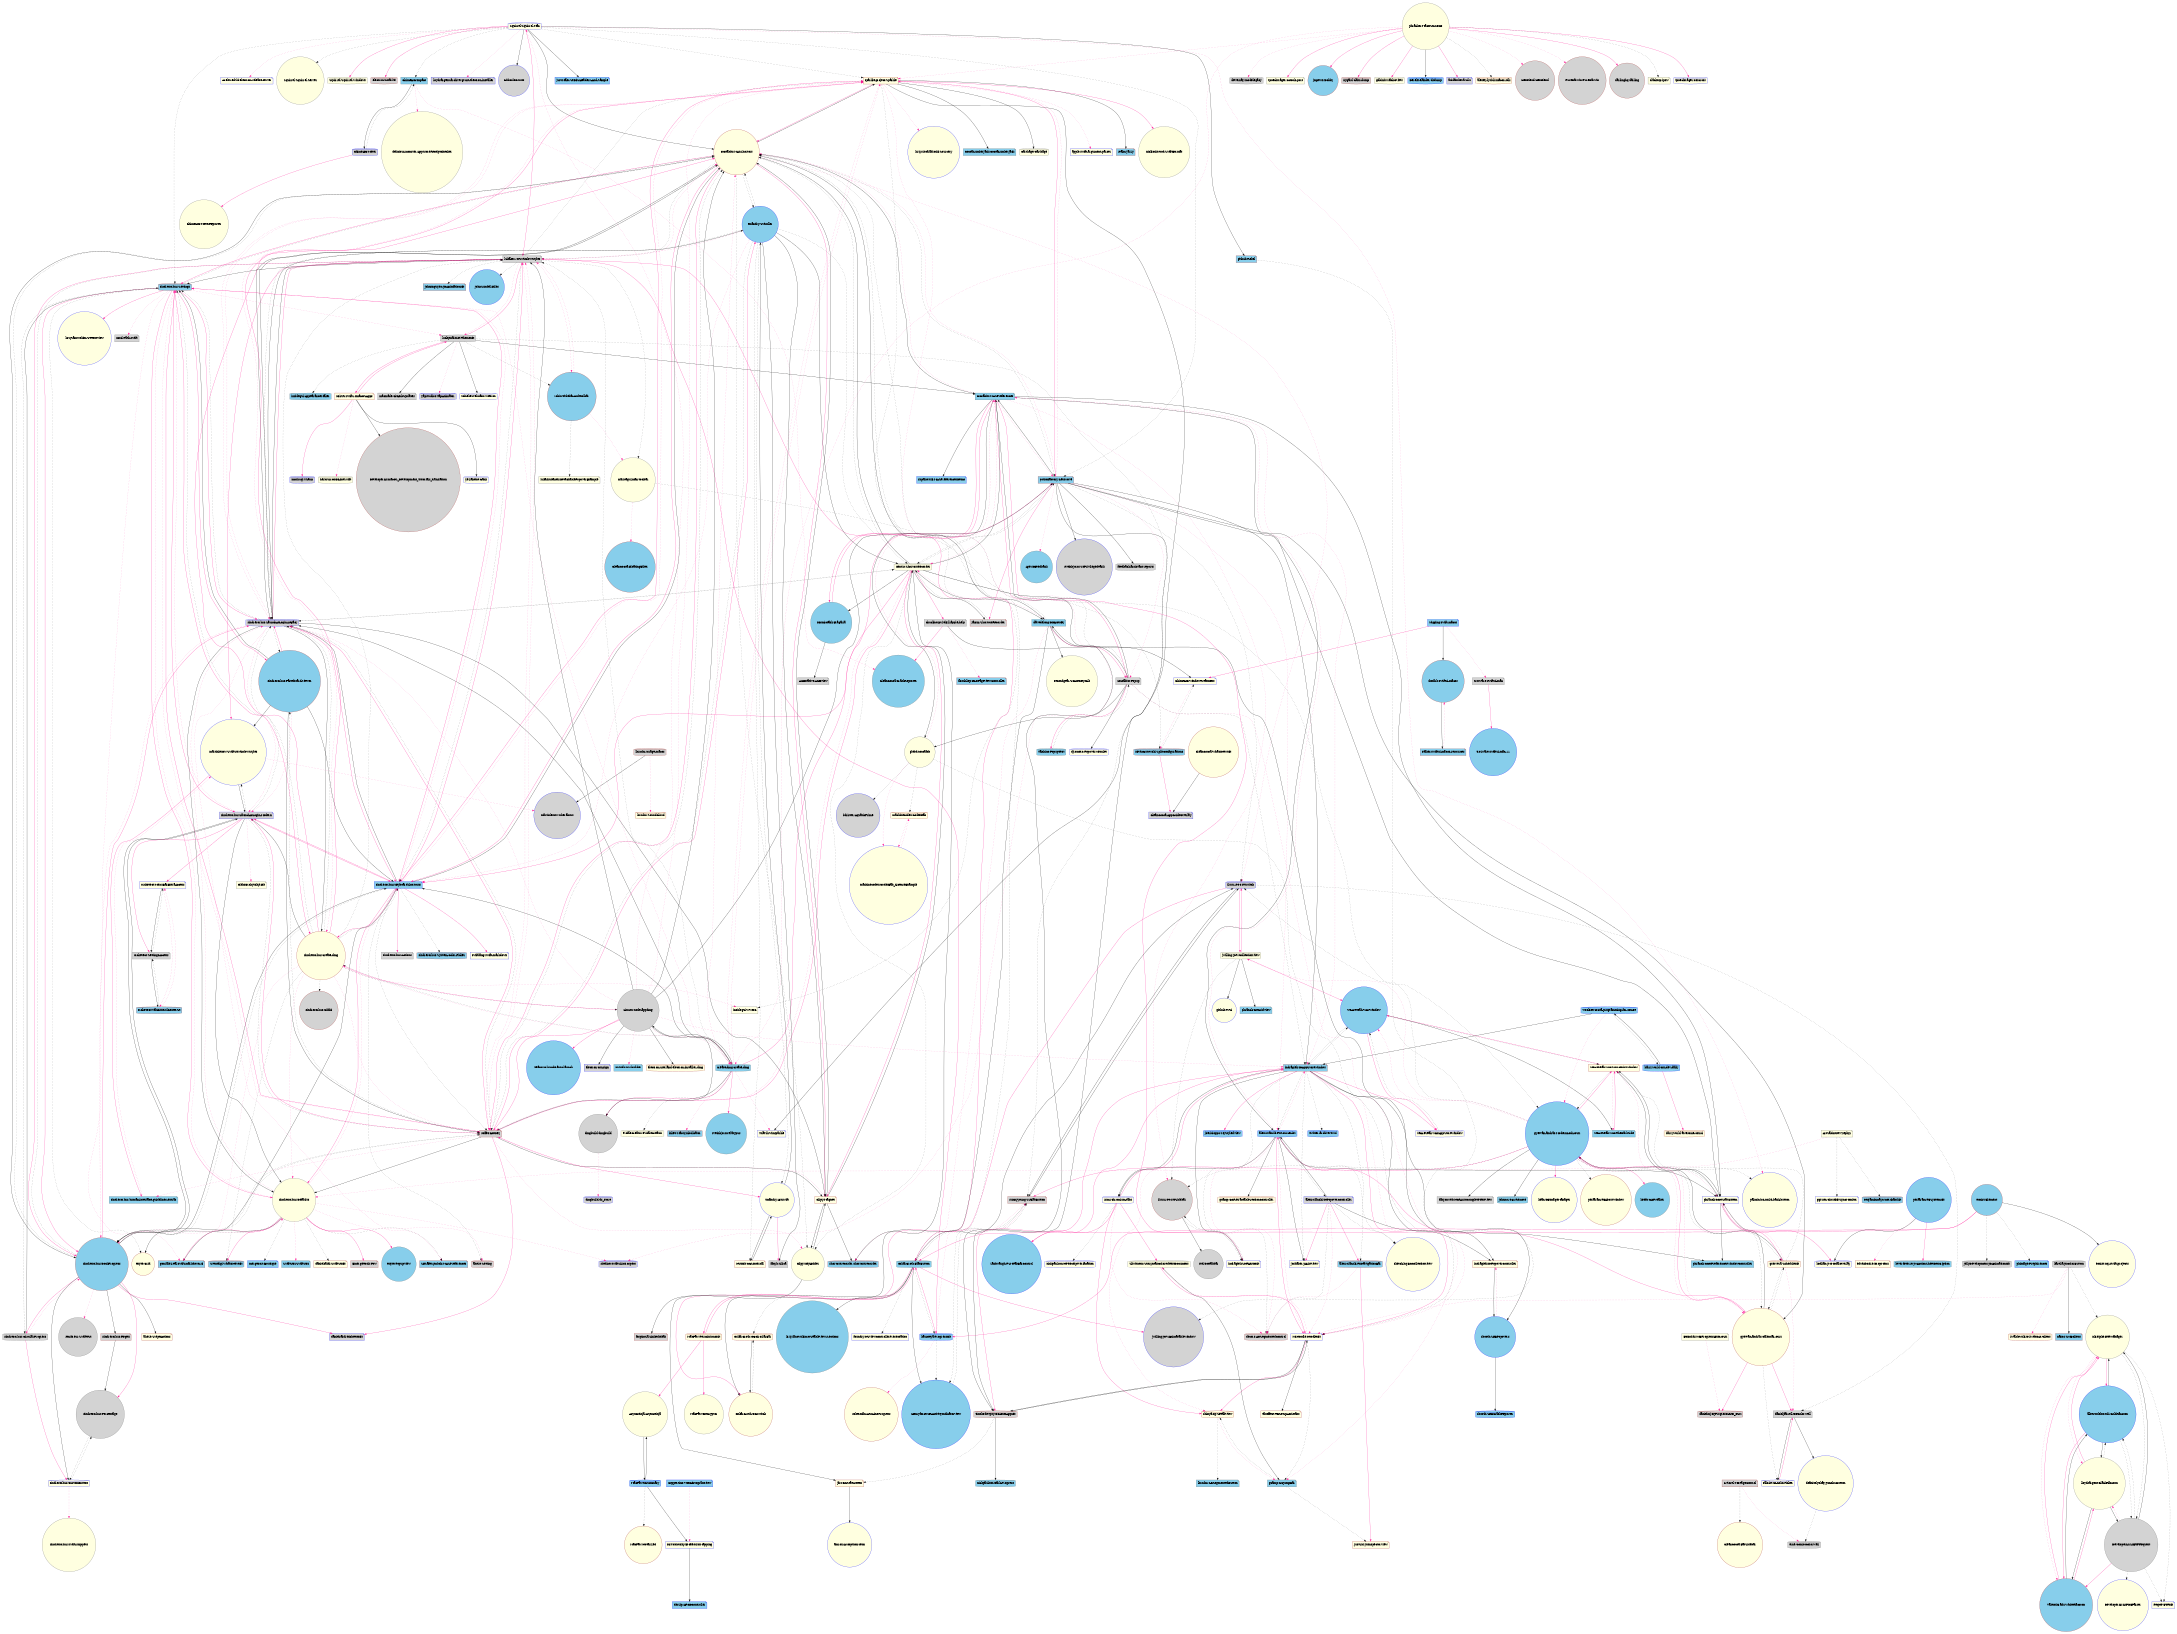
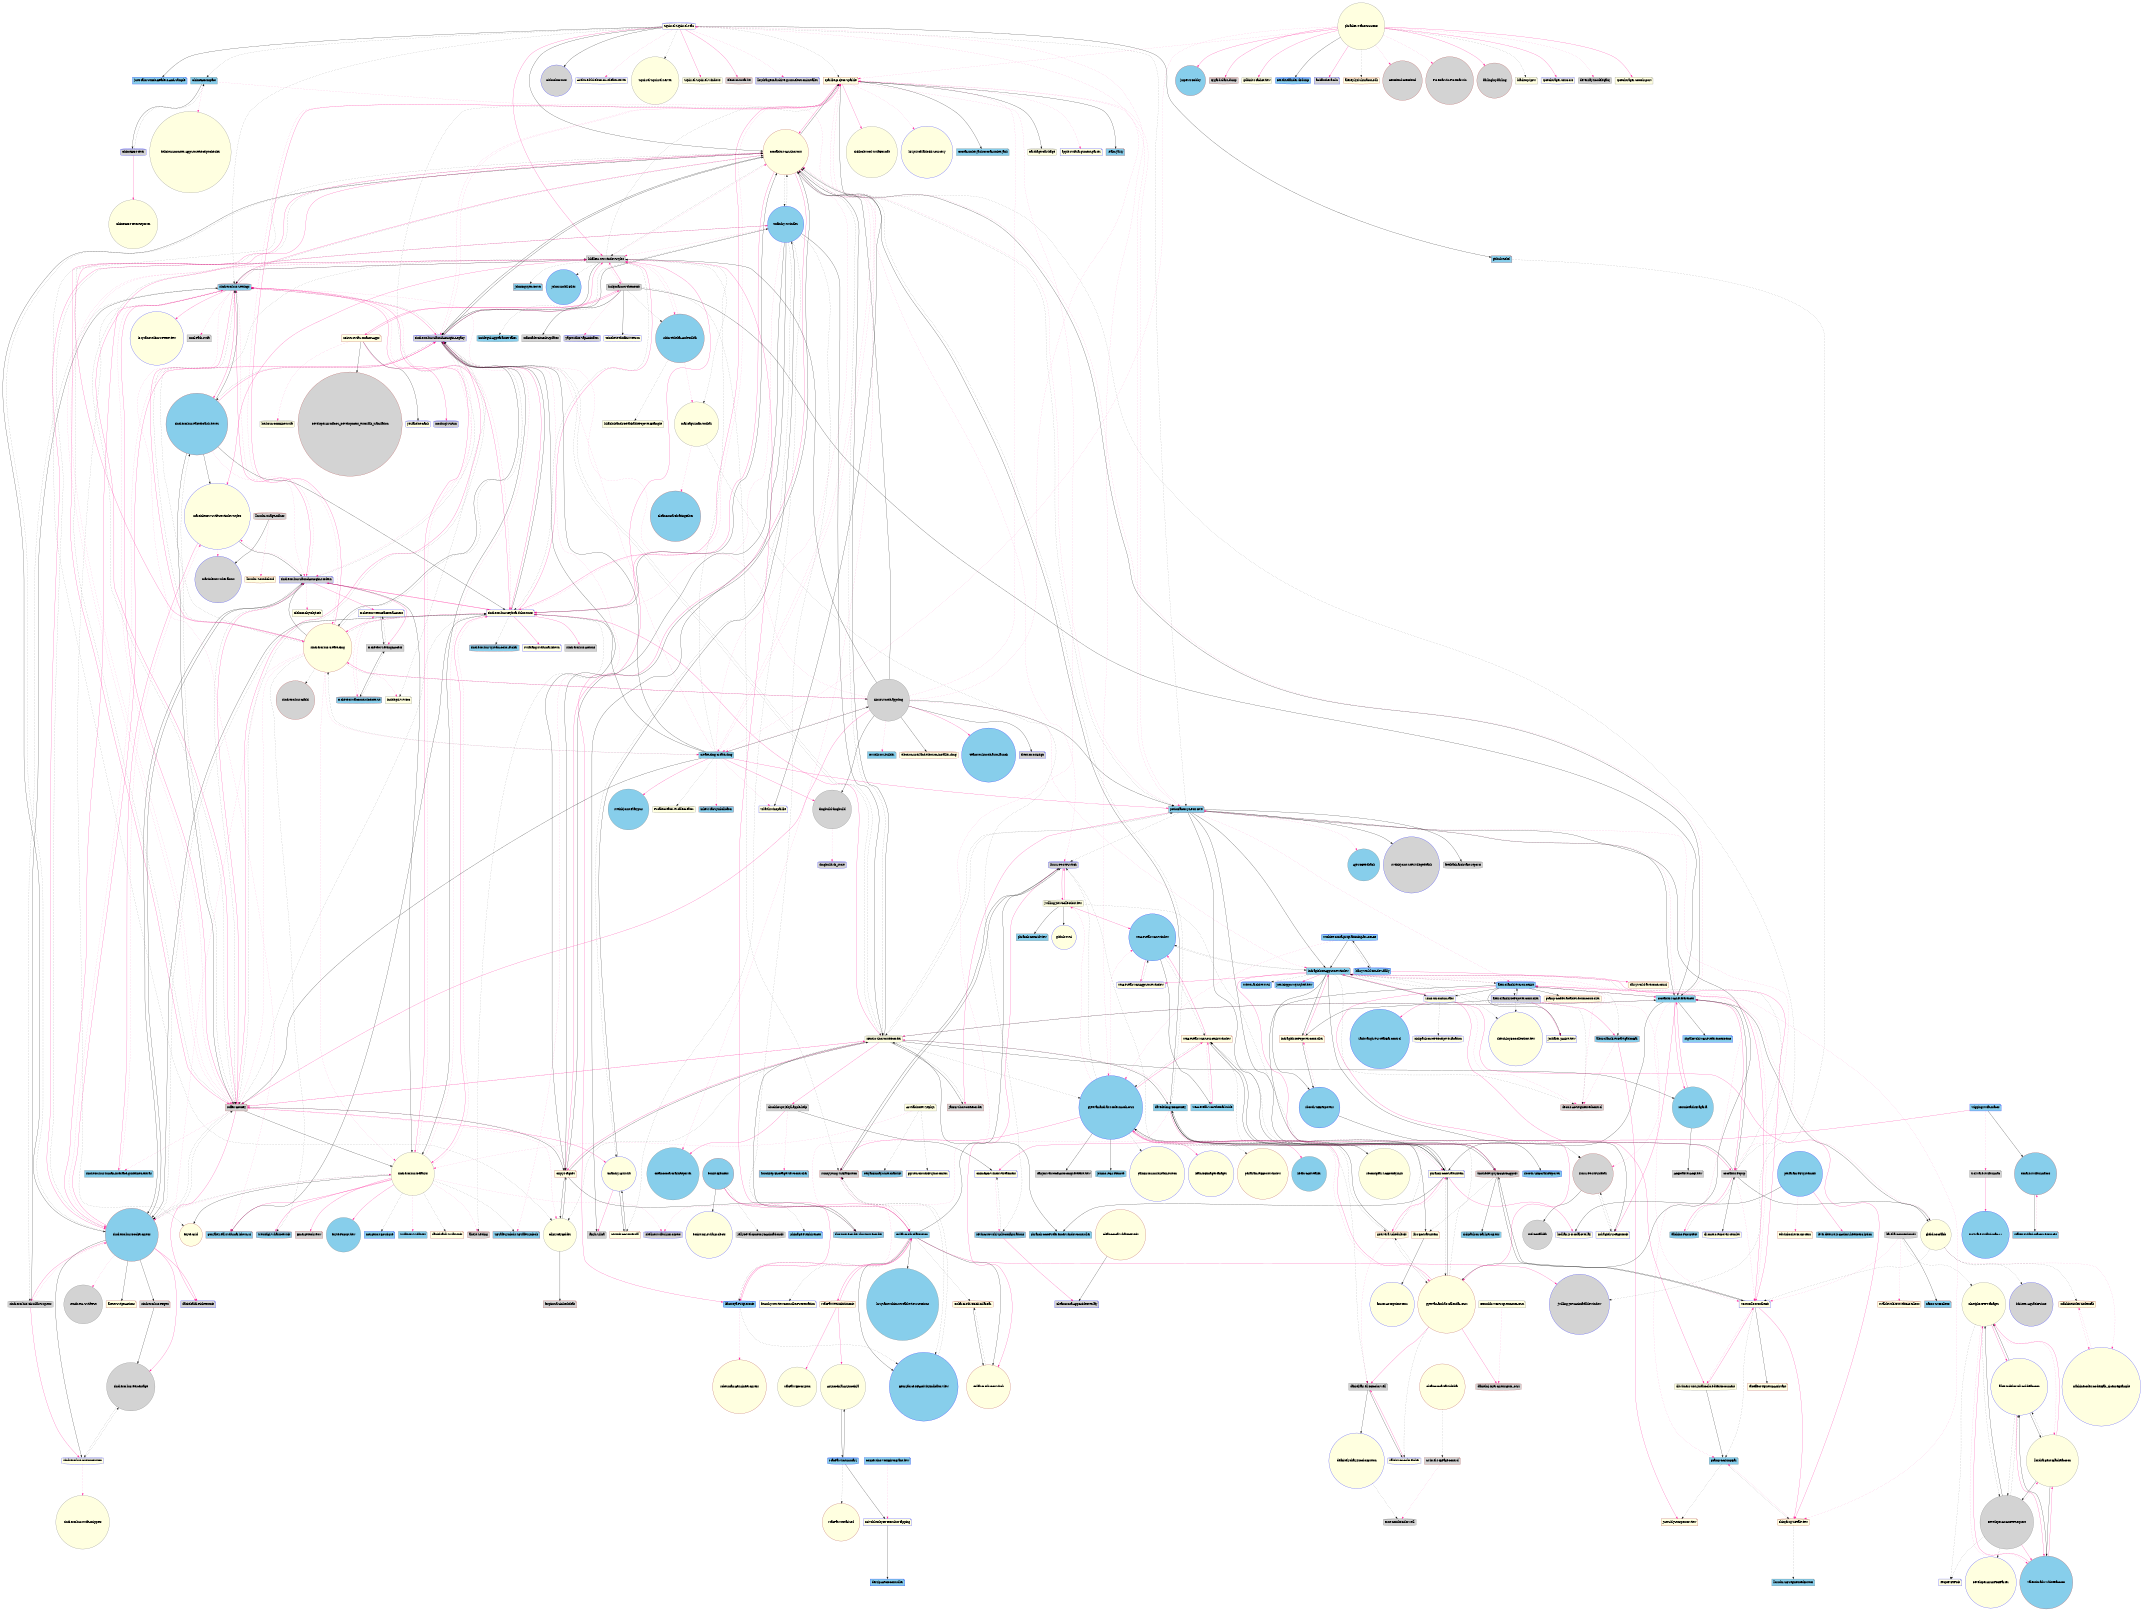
node "ArekSredzki/electron-release-server": shape note -> cylinder
edge "sparkle-project/Sparkle" -> "potionfactory/LetsMove": style solid -> dotted
node "johnxnguyen/JDAnimationKit": label "johnxnguyen/JDAnimationKit" -> "johnxnguyen/Down"
edge "sindresorhus/Settings" -> "luckymarmot/ThemeKit": now "sindresorhus/Settings" -> "lukakerr/NSWindowStyles"
edge "Squirrel/Squirrel.Mac" -> "palmin/ios-multi-back-button": now "Squirrel/Squirrel.Mac" -> "gyetvan-andras/ModernLook-OSX"
edge "sindresorhus/LaunchAtLogin-Modern" -> "martinlexow/SwiftUIWindowStyles": color black -> deeppink
node "sindresorhus/KeyboardShortcuts": fillcolor skyblue -> lightyellow
edge "zachwaugh/PSMTabBarControl" -> "indragiek/INAppStoreWindow": now "indragiek/INPopoverController" -> "indragiek/INAppStoreWindow"
edge "gyetvan-andras/Calendar-OSX" -> "weAreYeah/WAYSourceListWindow": color deeppink -> black
node "SFSafeSymbols/MASPreferences": label "SFSafeSymbols/MASPreferences" -> "SFSafeSymbols/SFSafeSymbols"
node "karelia/JXColorButton": label "karelia/JXColorButton" -> "karelia/ConnectionKit"
node "albertodebortoli/GoldRaccoon": fillcolor skyblue -> lightyellow
edge "c-Viorel/MBPageControl" -> "CleanCocoa/FatSidebar": reversed
